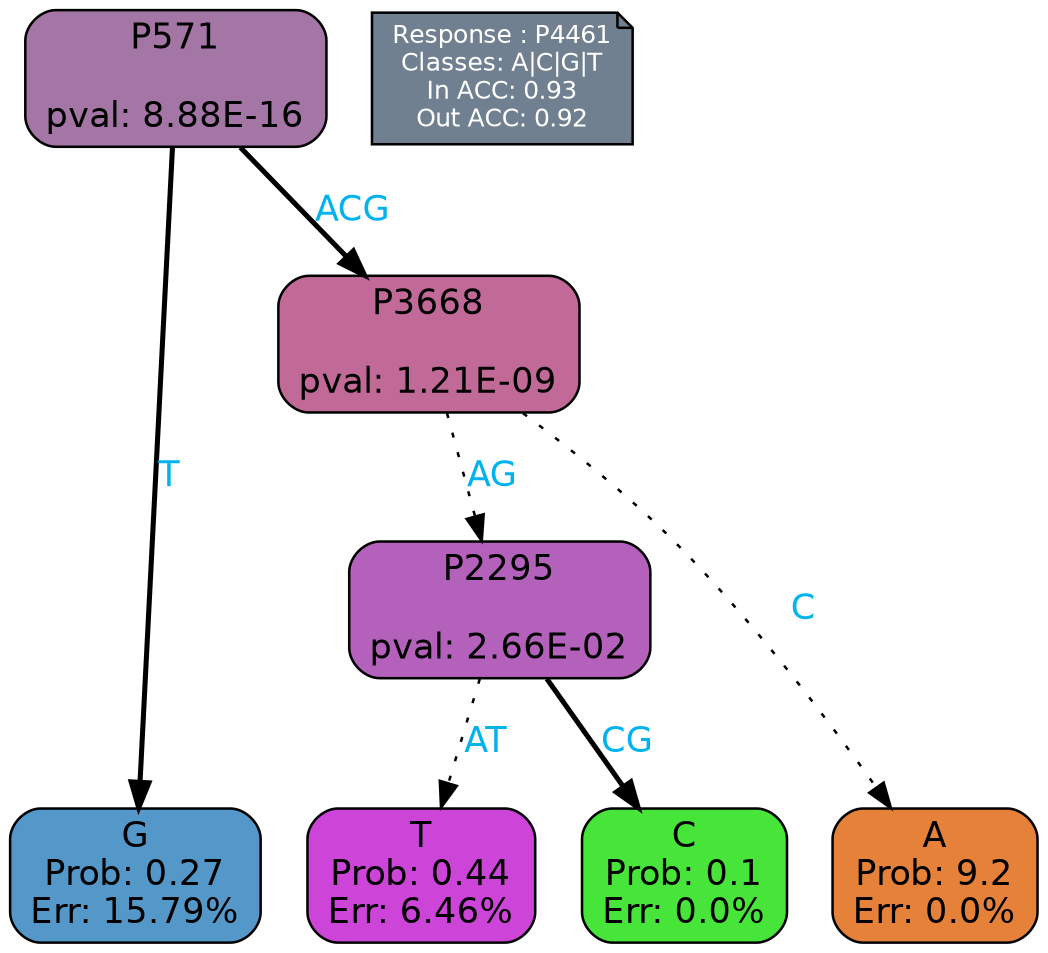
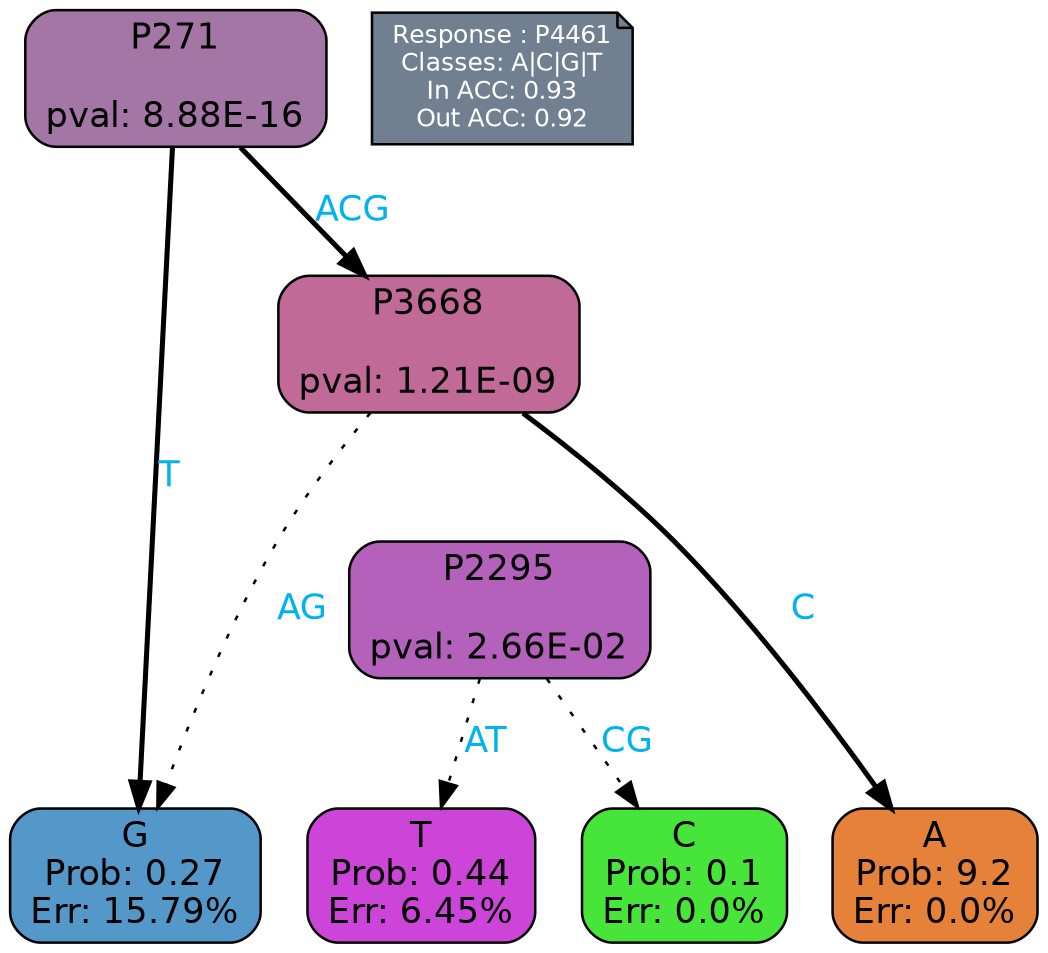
node "P571 pval: 8.88E-16": label "P571 pval: 8.88E-16" -> "P271 pval: 8.88E-16"
edge "P3668 pval: 1.21E-09" -> "P2295 pval: 2.66E-02": now "P3668 pval: 1.21E-09" -> "G Prob: 0.27 Err: 15.79%"
edge "P3668 pval: 1.21E-09" -> "A Prob: 9.2 Err: 0.0%": style dotted -> bold
edge "P2295 pval: 2.66E-02" -> "C Prob: 0.1 Err: 0.0%": style bold -> dotted
node "T Prob: 0.44 Err: 6.46%": label "T Prob: 0.44 Err: 6.46%" -> "T Prob: 0.44 Err: 6.45%"
